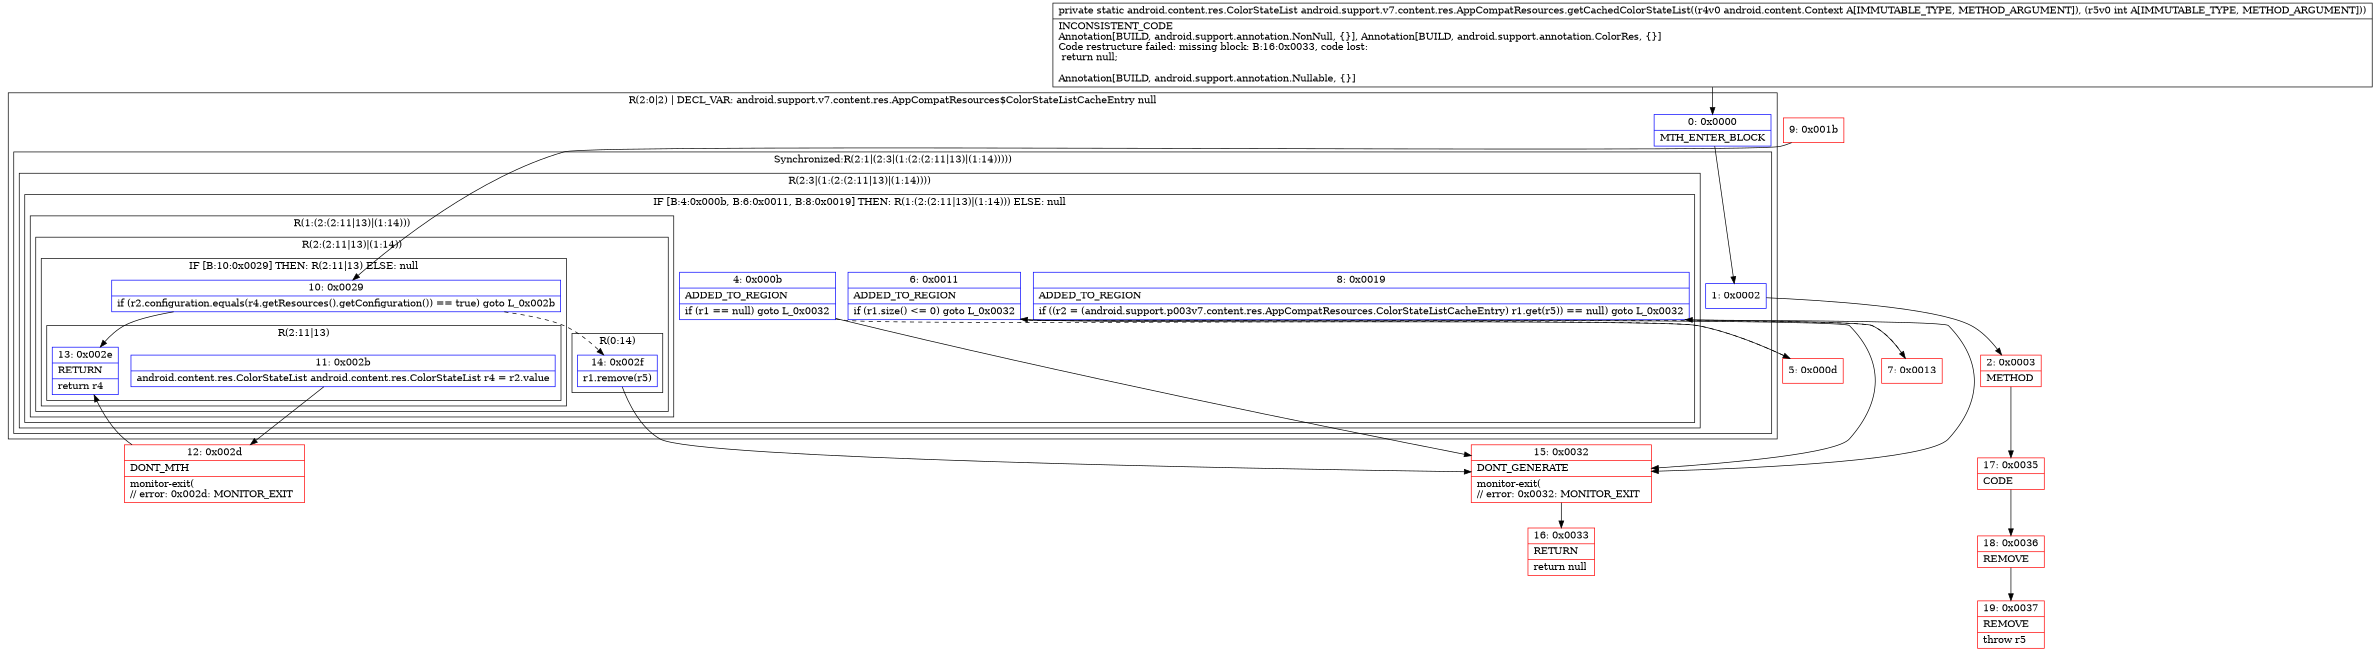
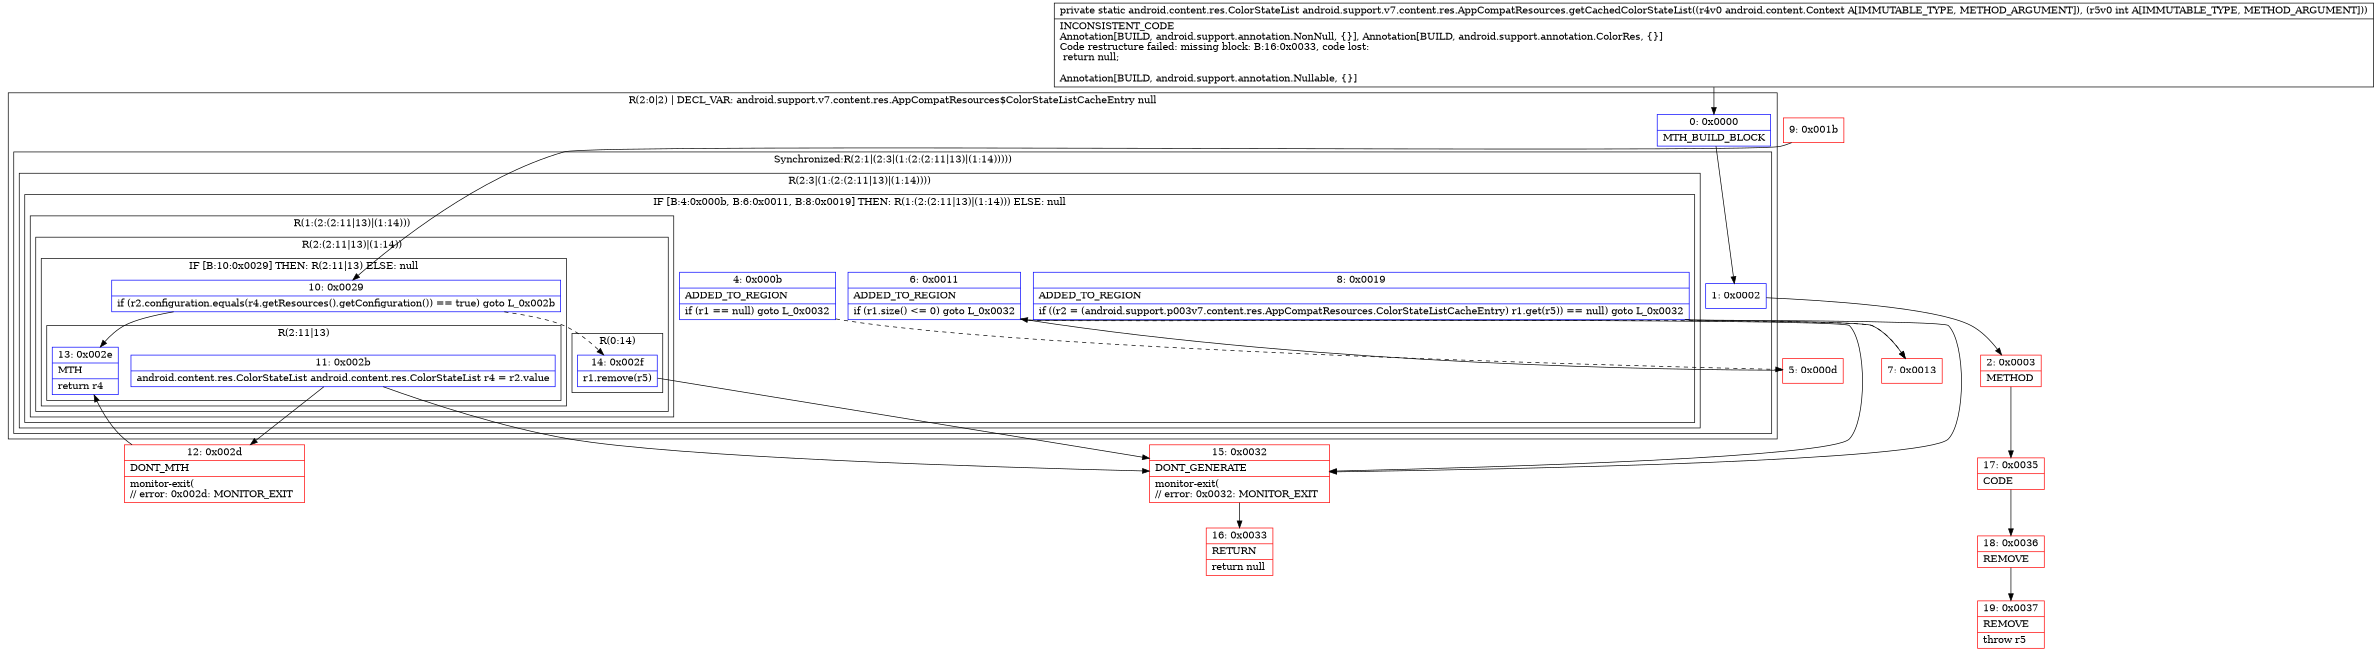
node "0: 0x0000": text "MTH_ENTER_BLOCK" -> "MTH_BUILD_BLOCK"
edge "7: 0x0013" -> "8: 0x0019": reversed
node "13: 0x002e": text "RETURN" -> "MTH"
edge "4: 0x000b" -> "15: 0x0032": now "11: 0x002b" -> "15: 0x0032"
